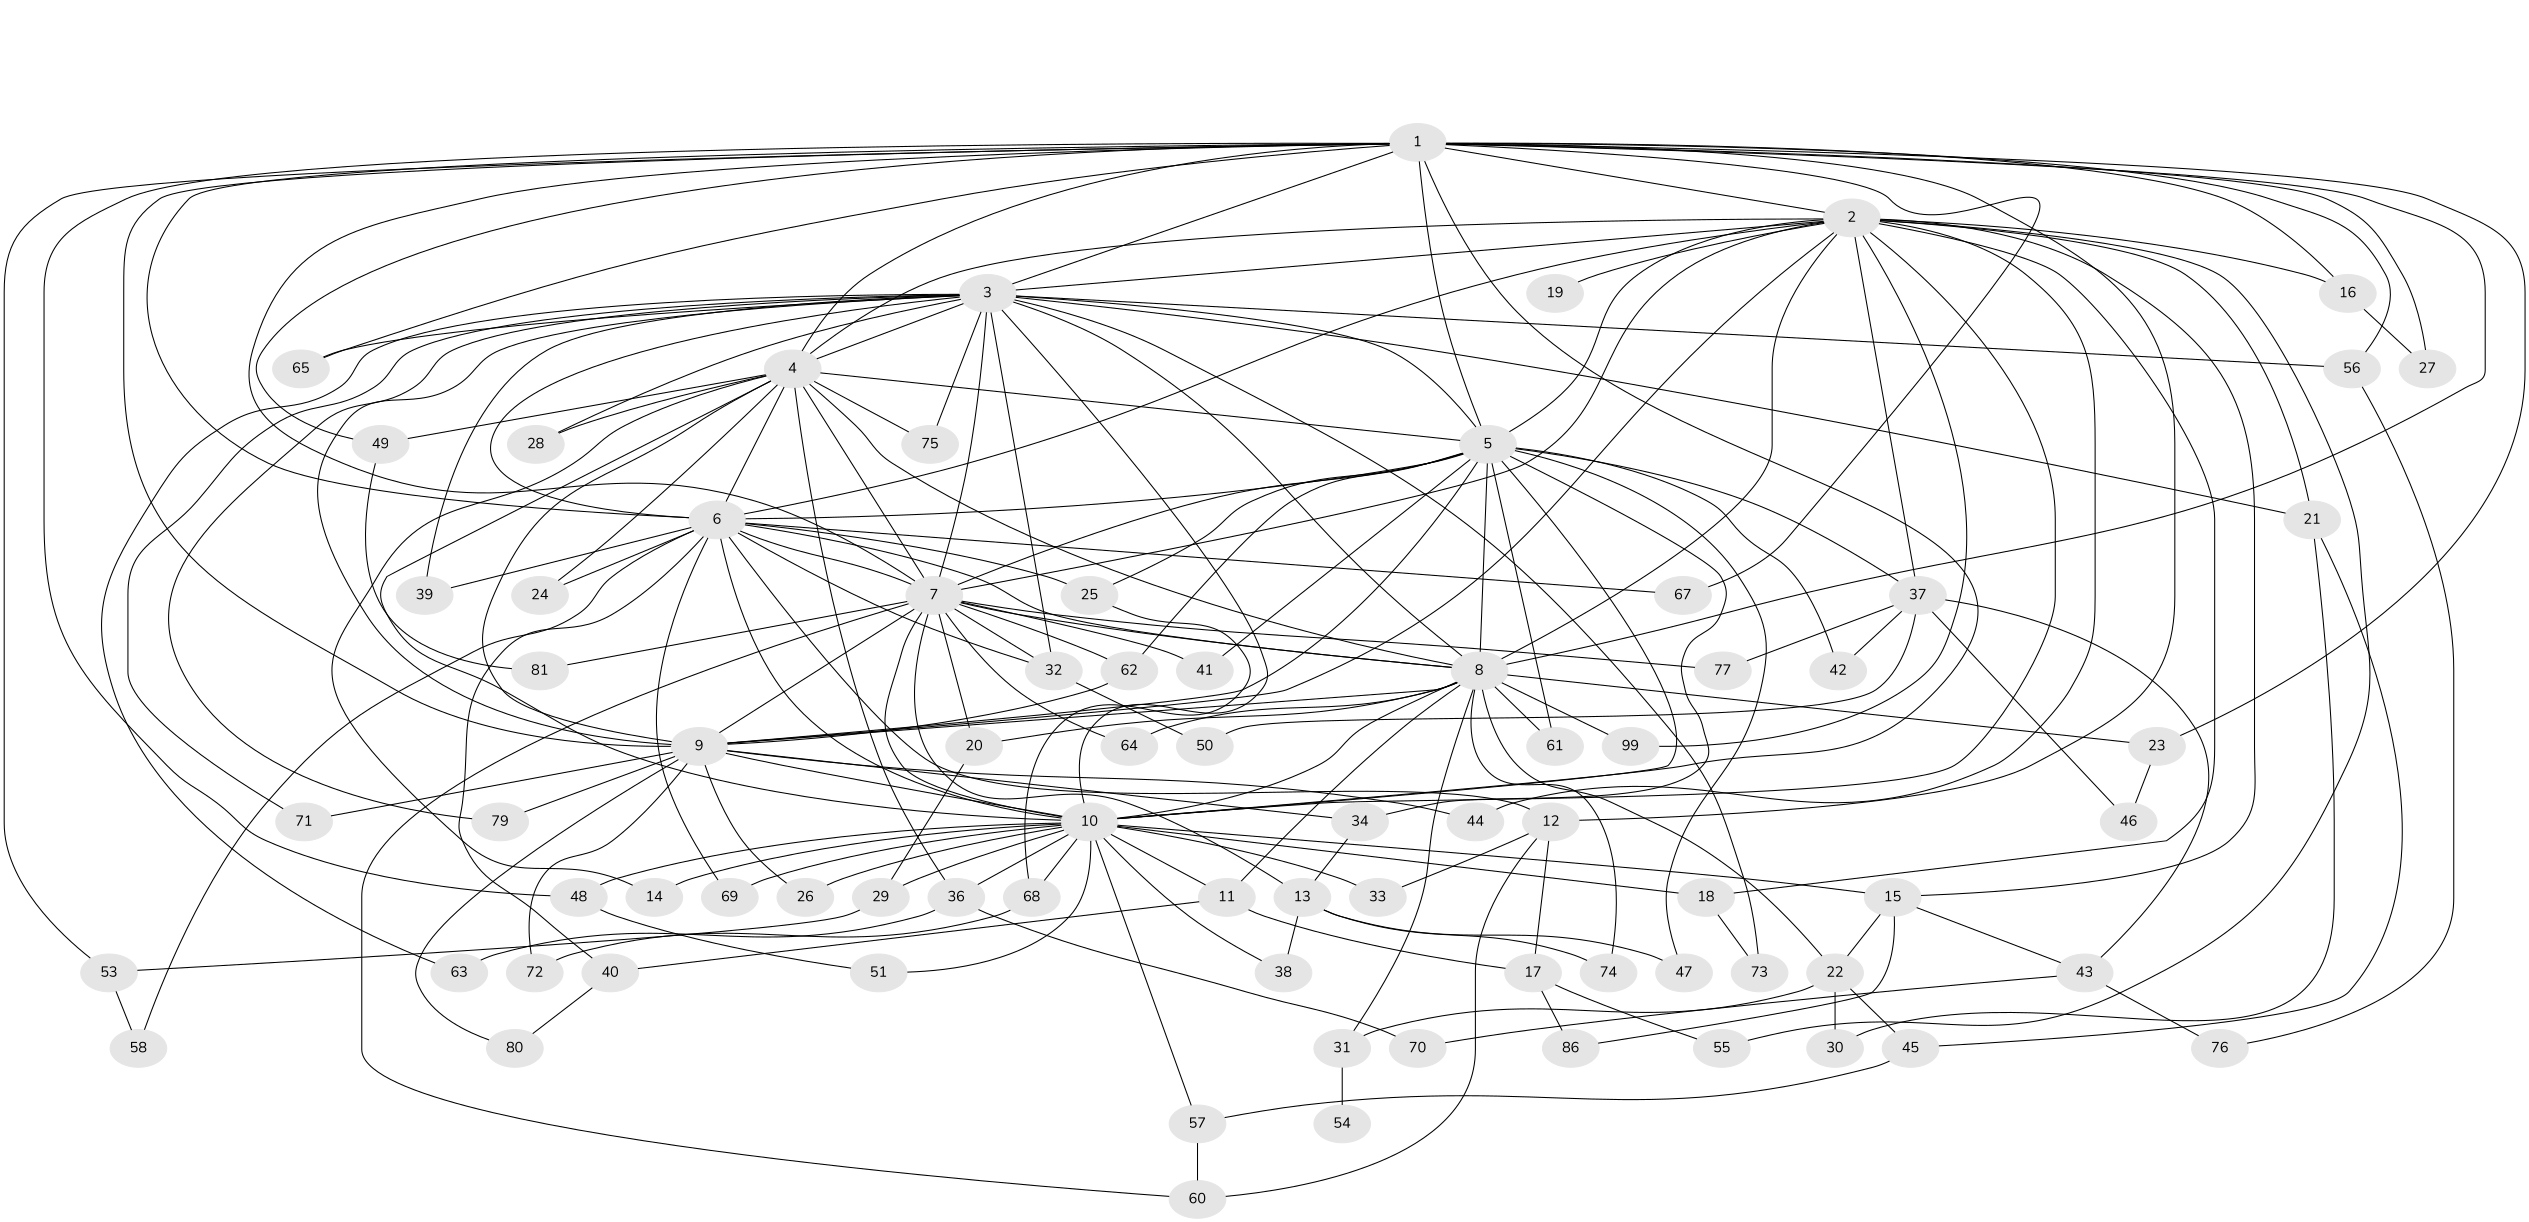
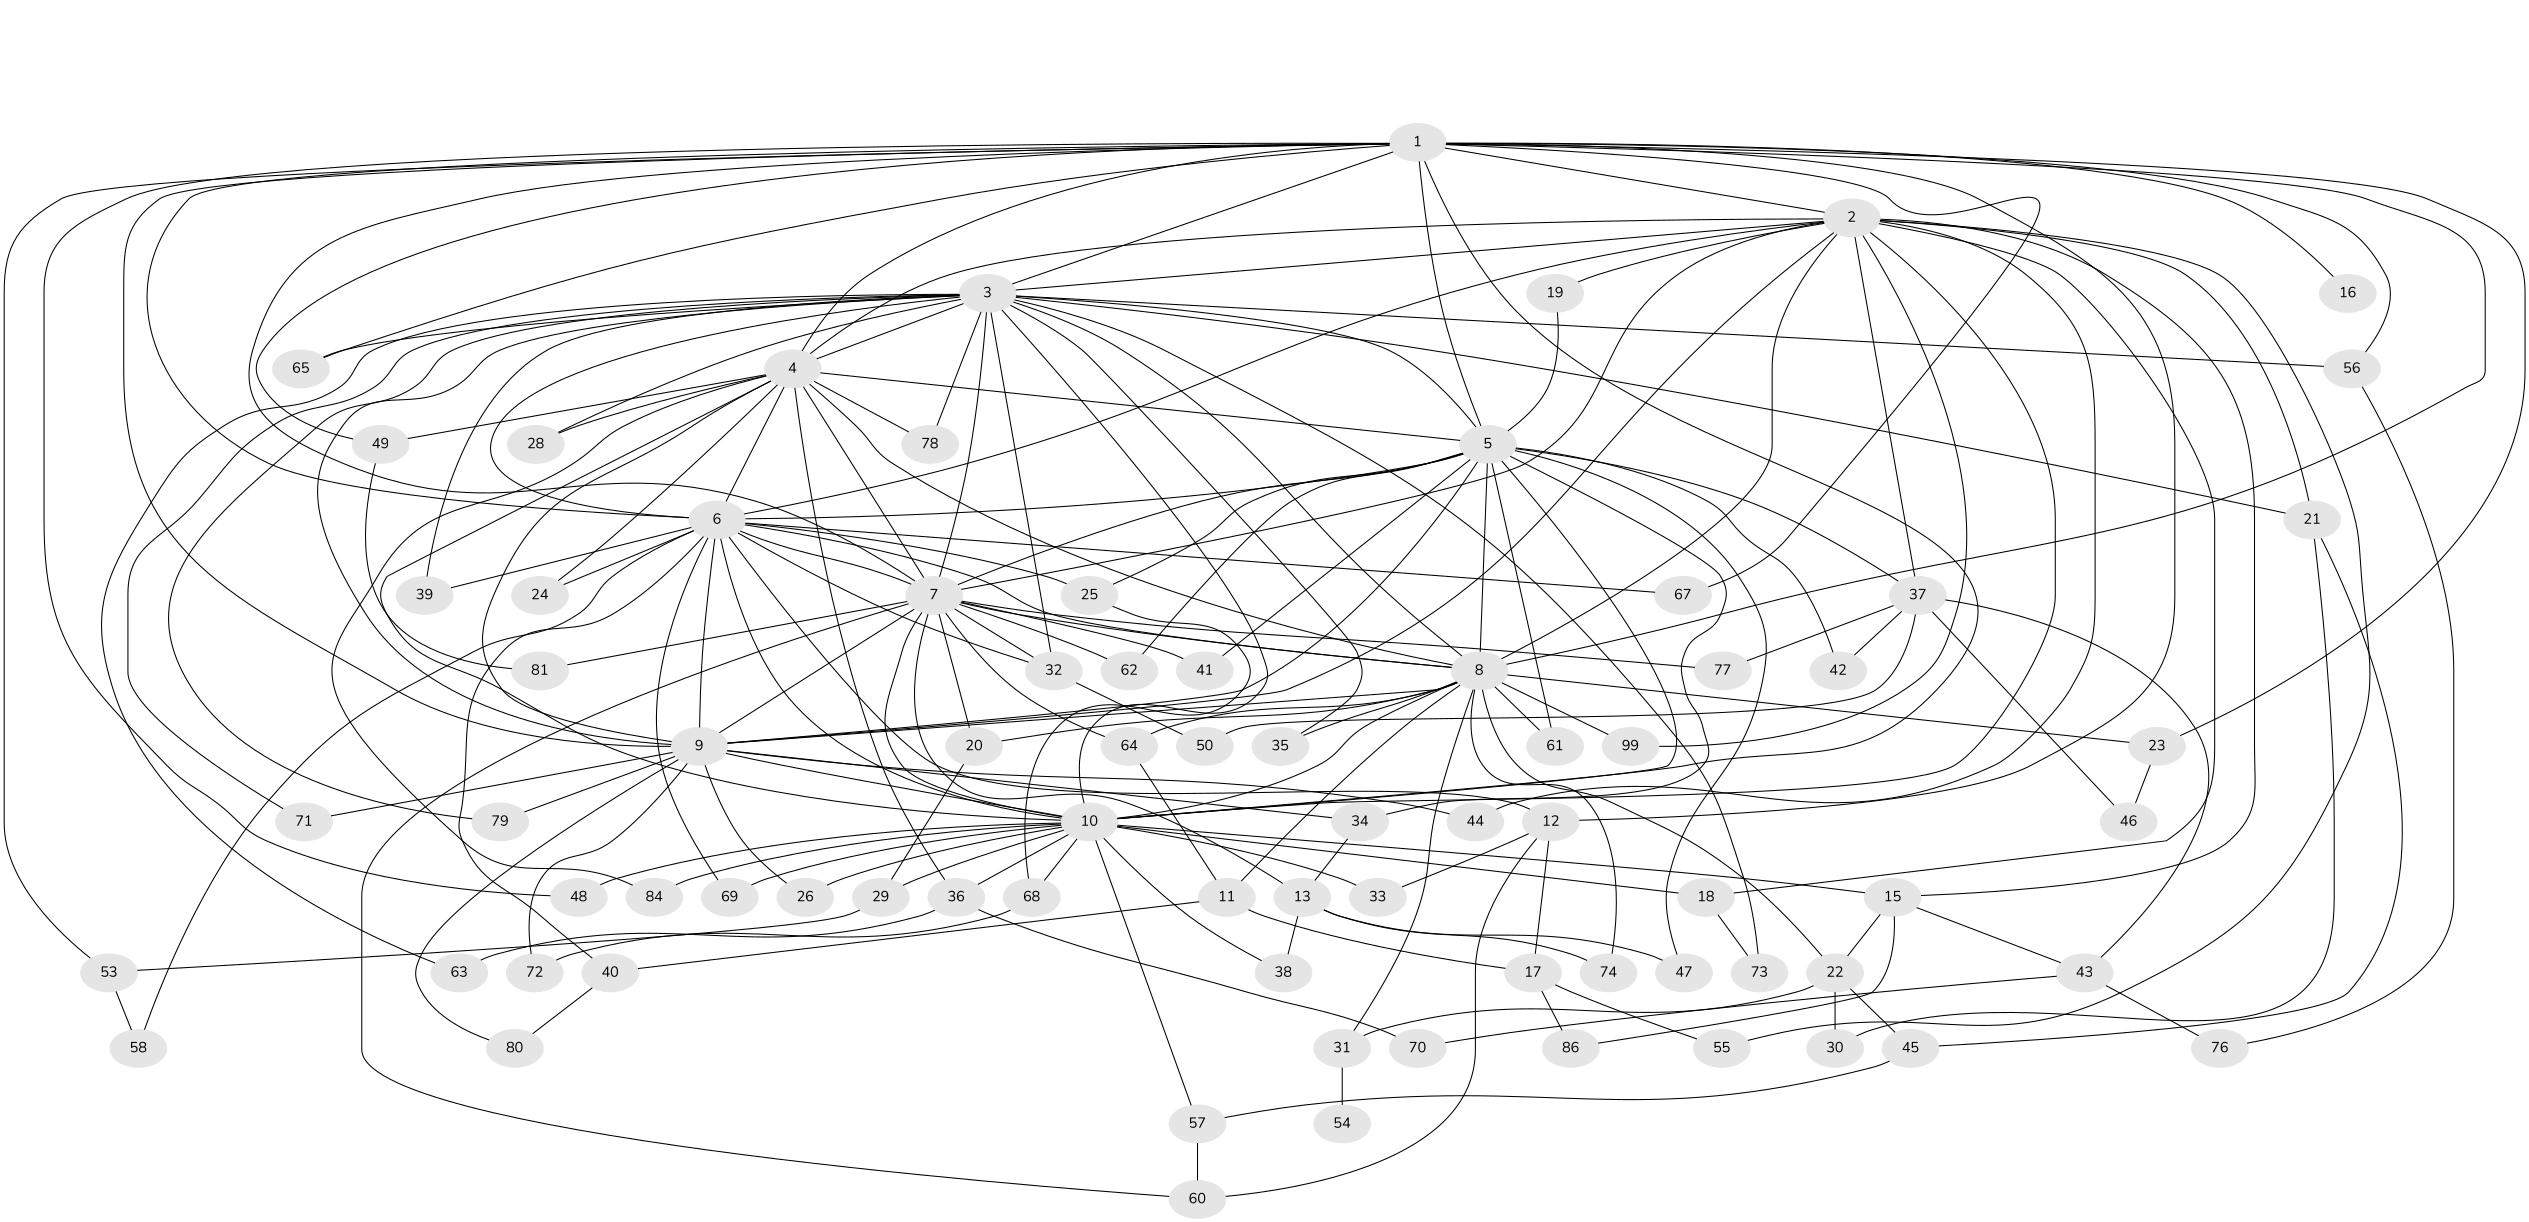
edge "2" -- "16": removed
edge "2" -- "5": now "19" -- "5"
node "27": removed
node "75": label "75" -> "78"
edge "62" -- "9": now "6" -- "9"
node "35": added
edge "10" -- "11": now "64" -- "11"
node "14": label "14" -> "84"
node "51": removed
